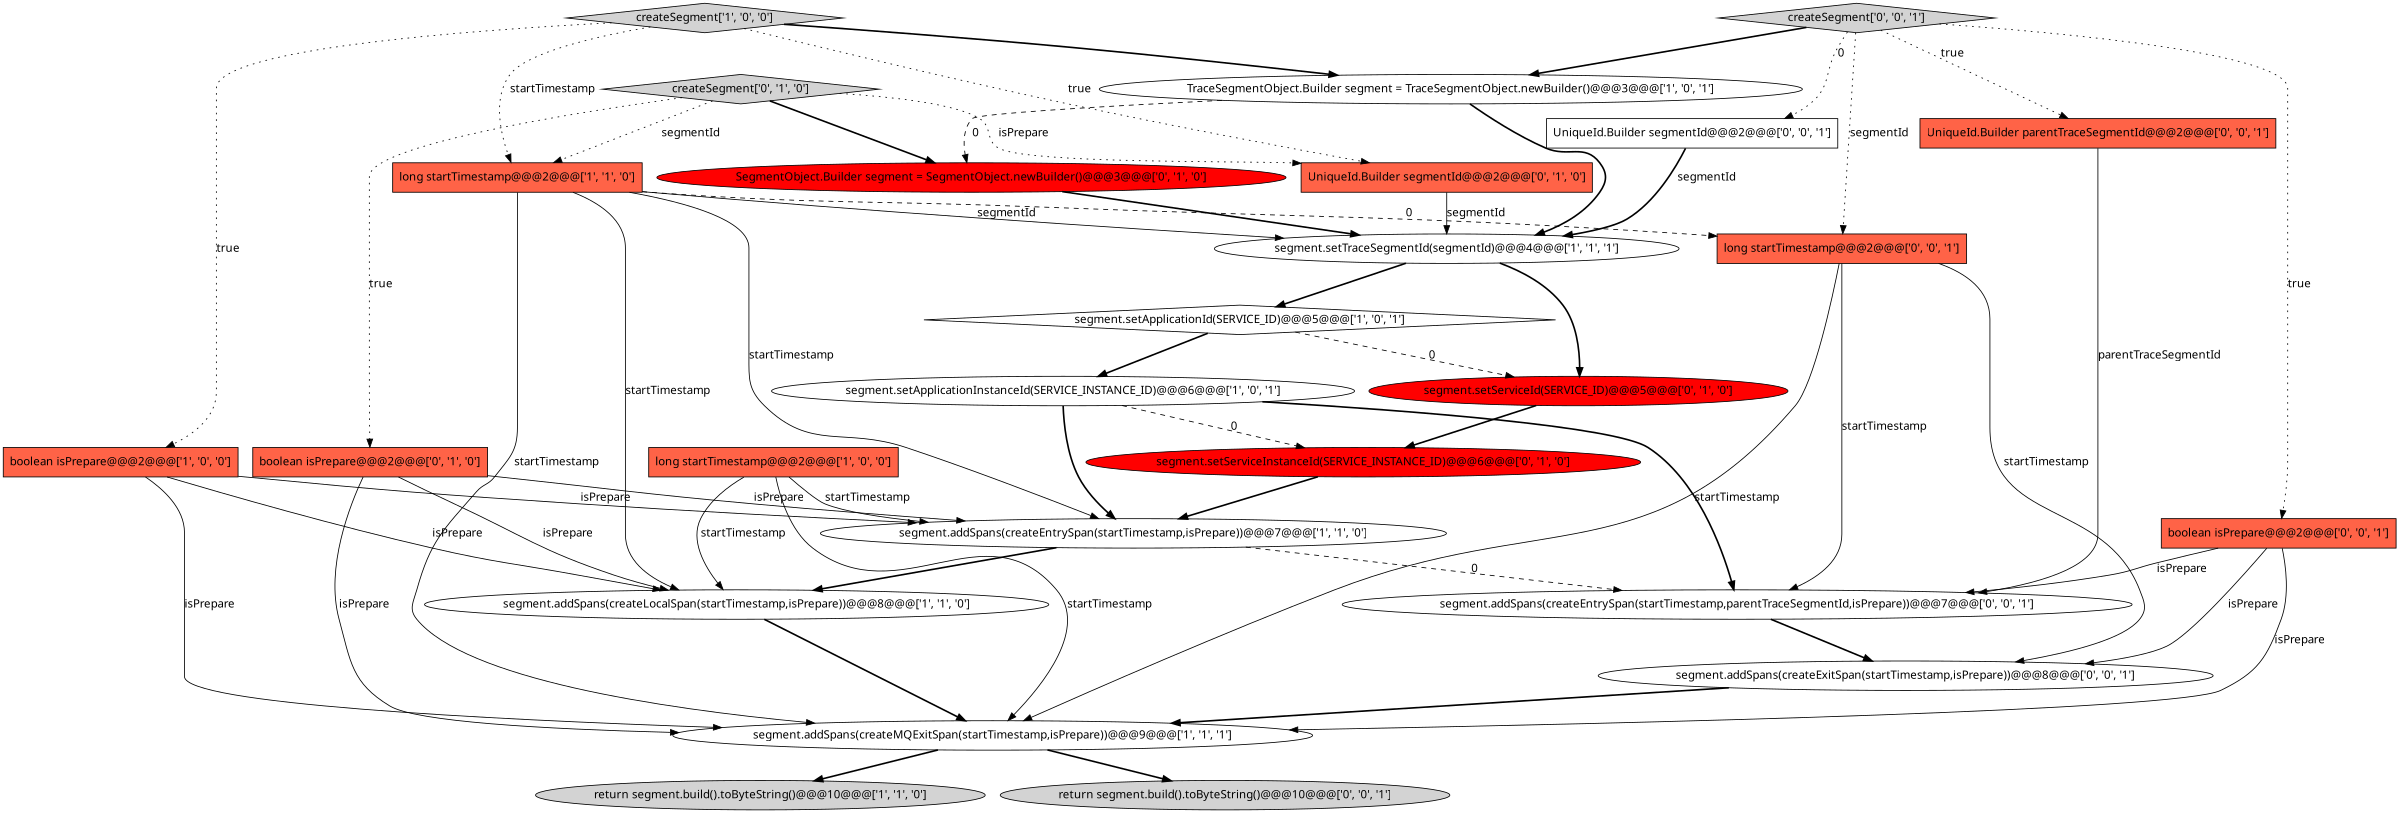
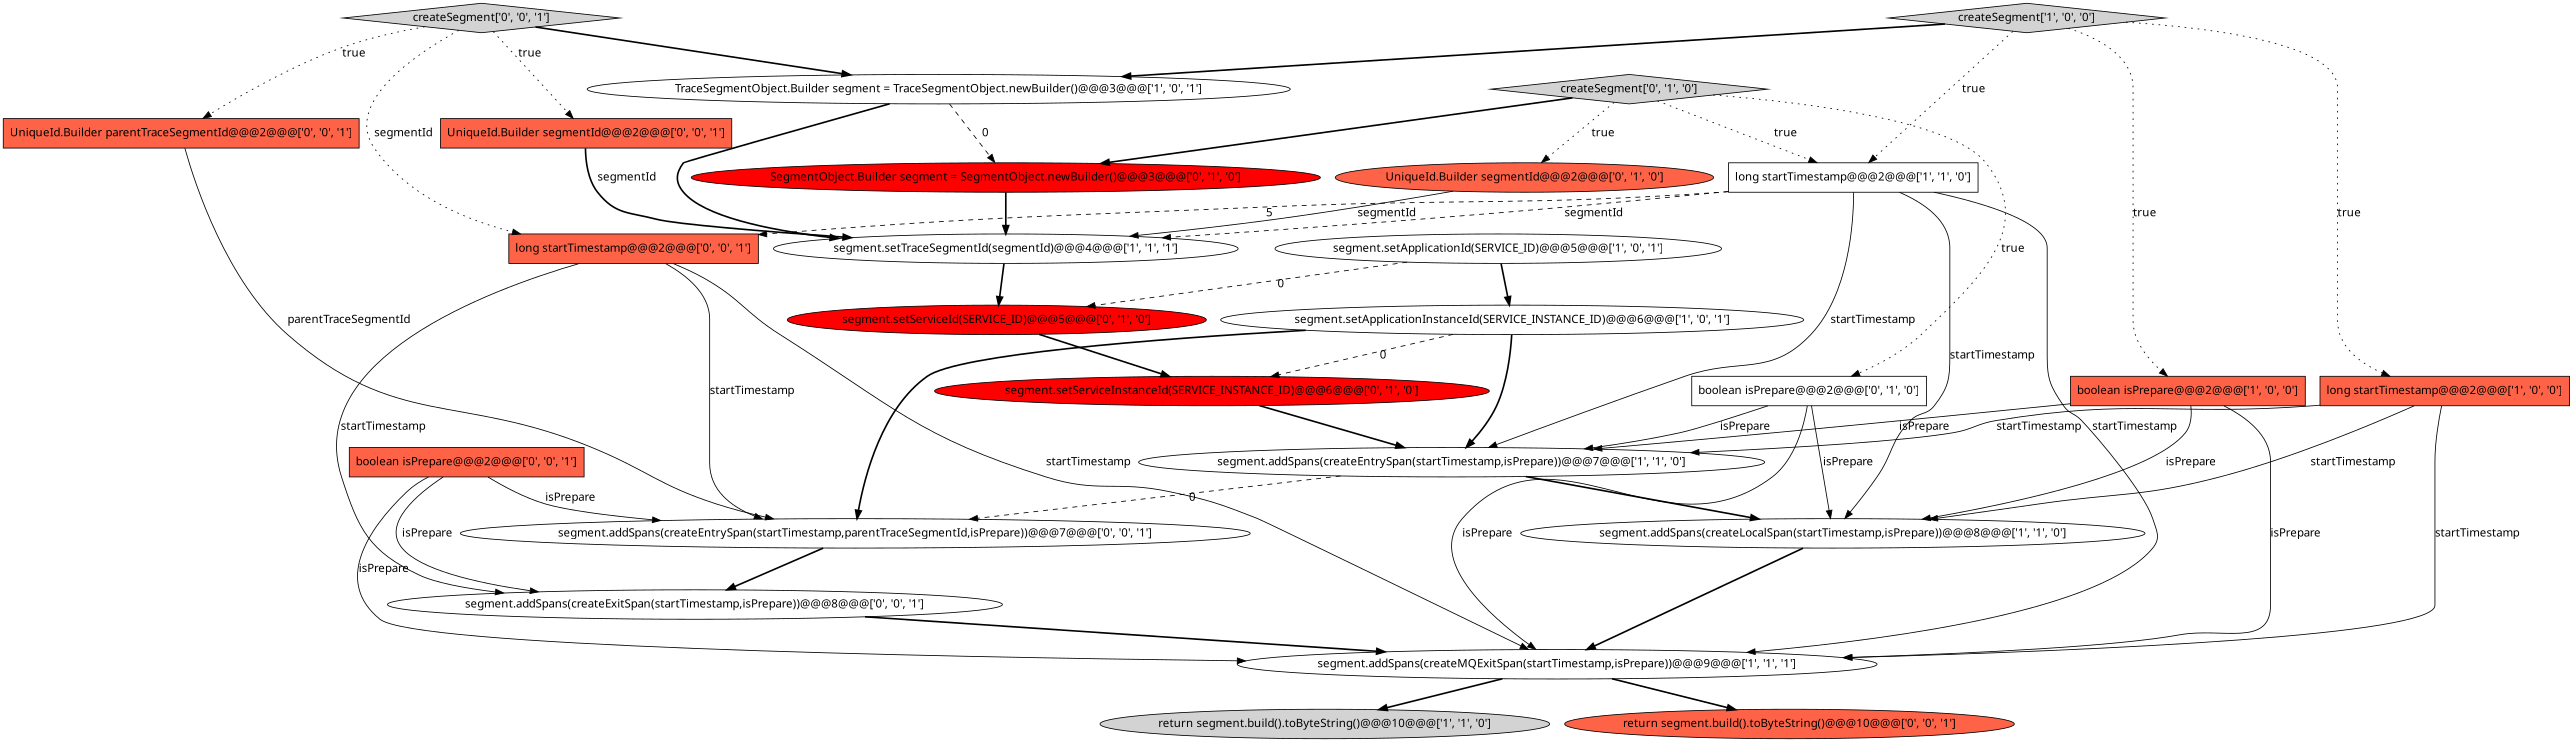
edge "createSegment['0', '0', '1']" -> "UniqueId.Builder segmentId@@@2@@@['0', '0', '1']": label "0" -> "true"
edge "createSegment['1', '0', '0']" -> "long startTimestamp@@@2@@@['1', '1', '0']": label "startTimestamp" -> "true"
edge "createSegment['1', '0', '0']" -> "UniqueId.Builder segmentId@@@2@@@['0', '1', '0']": now "createSegment['1', '0', '0']" -> "long startTimestamp@@@2@@@['1', '0', '0']"
edge "createSegment['0', '0', '1']" -> "boolean isPrepare@@@2@@@['0', '0', '1']": removed, label "true"
edge "createSegment['0', '1', '0']" -> "long startTimestamp@@@2@@@['1', '1', '0']": label "segmentId" -> "true"
edge "createSegment['0', '1', '0']" -> "UniqueId.Builder segmentId@@@2@@@['0', '1', '0']": label "isPrepare" -> "true"
node "UniqueId.Builder segmentId@@@2@@@['0', '0', '1']": fillcolor white -> tomato
node "long startTimestamp@@@2@@@['1', '1', '0']": fillcolor tomato -> white
node "UniqueId.Builder segmentId@@@2@@@['0', '1', '0']": shape box -> ellipse
edge "long startTimestamp@@@2@@@['1', '1', '0']" -> "long startTimestamp@@@2@@@['0', '0', '1']": label "0" -> "5"
edge "long startTimestamp@@@2@@@['1', '1', '0']" -> "segment.setTraceSegmentId(segmentId)@@@4@@@['1', '1', '1']": style solid -> dashed
edge "segment.setTraceSegmentId(segmentId)@@@4@@@['1', '1', '1']" -> "segment.setApplicationId(SERVICE_ID)@@@5@@@['1', '0', '1']": removed
node "segment.setApplicationId(SERVICE_ID)@@@5@@@['1', '0', '1']": shape diamond -> ellipse
node "boolean isPrepare@@@2@@@['0', '1', '0']": fillcolor tomato -> white
node "return segment.build().toByteString()@@@10@@@['0', '0', '1']": fillcolor lightgray -> tomato
